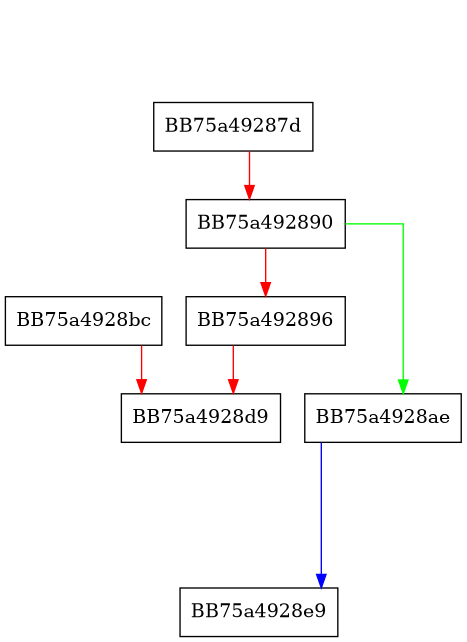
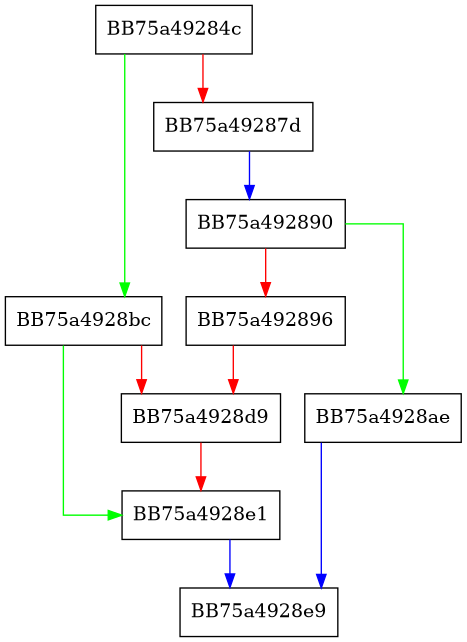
node "BB75a49284c": added
edge "BB75a49287d" -> "BB75a492890": color red -> blue
node "BB75a4928e1": added
